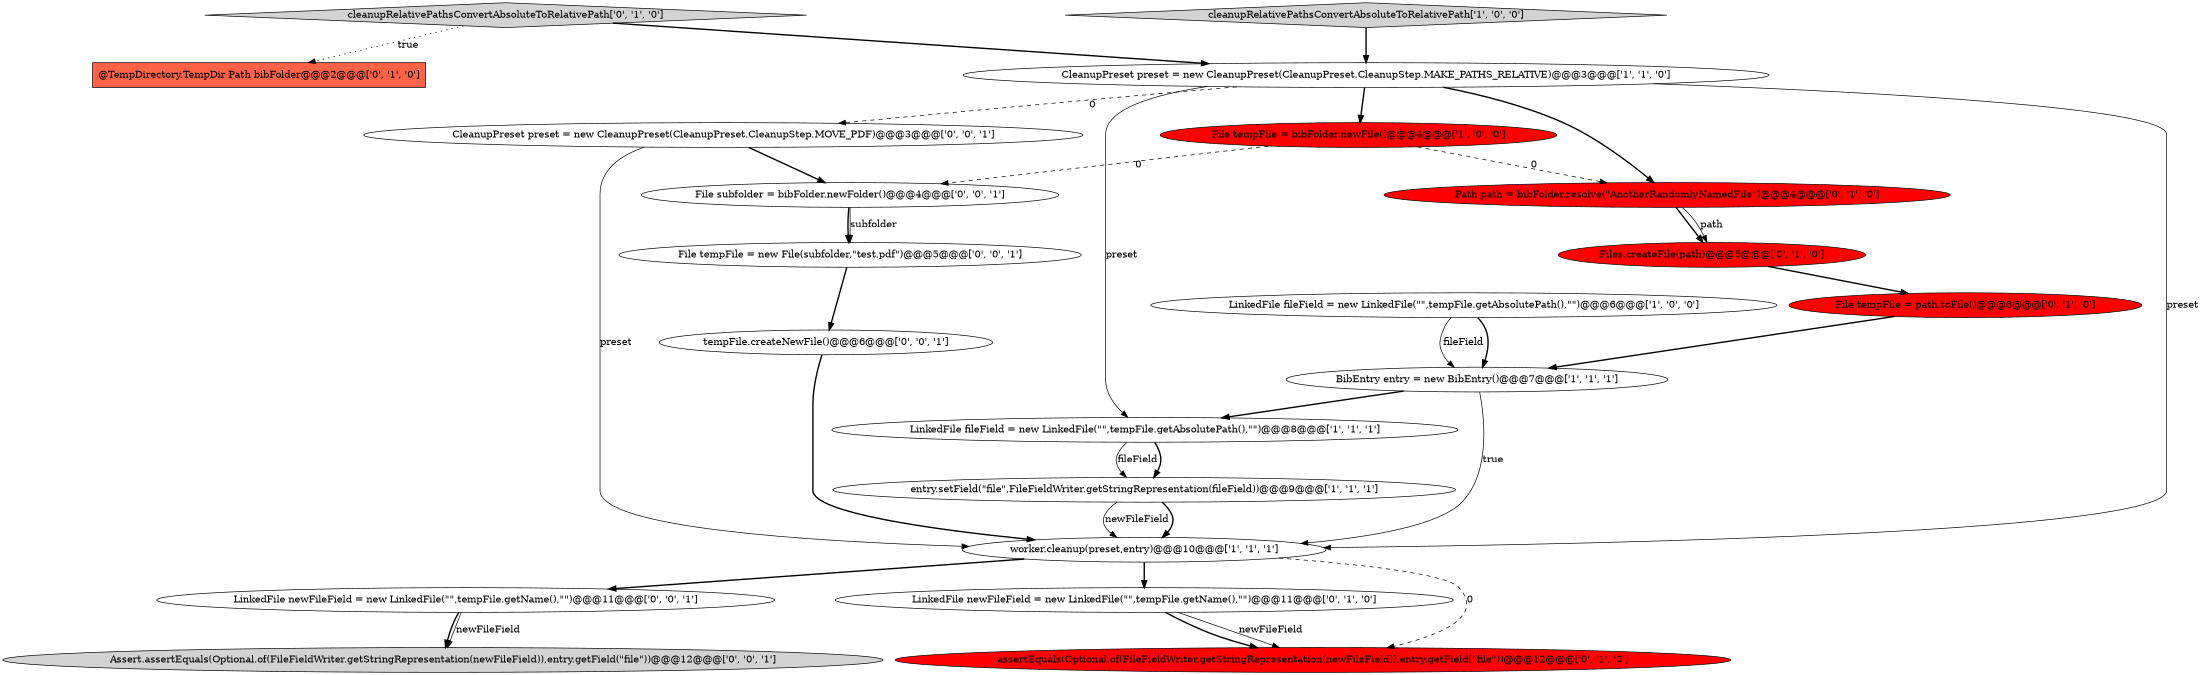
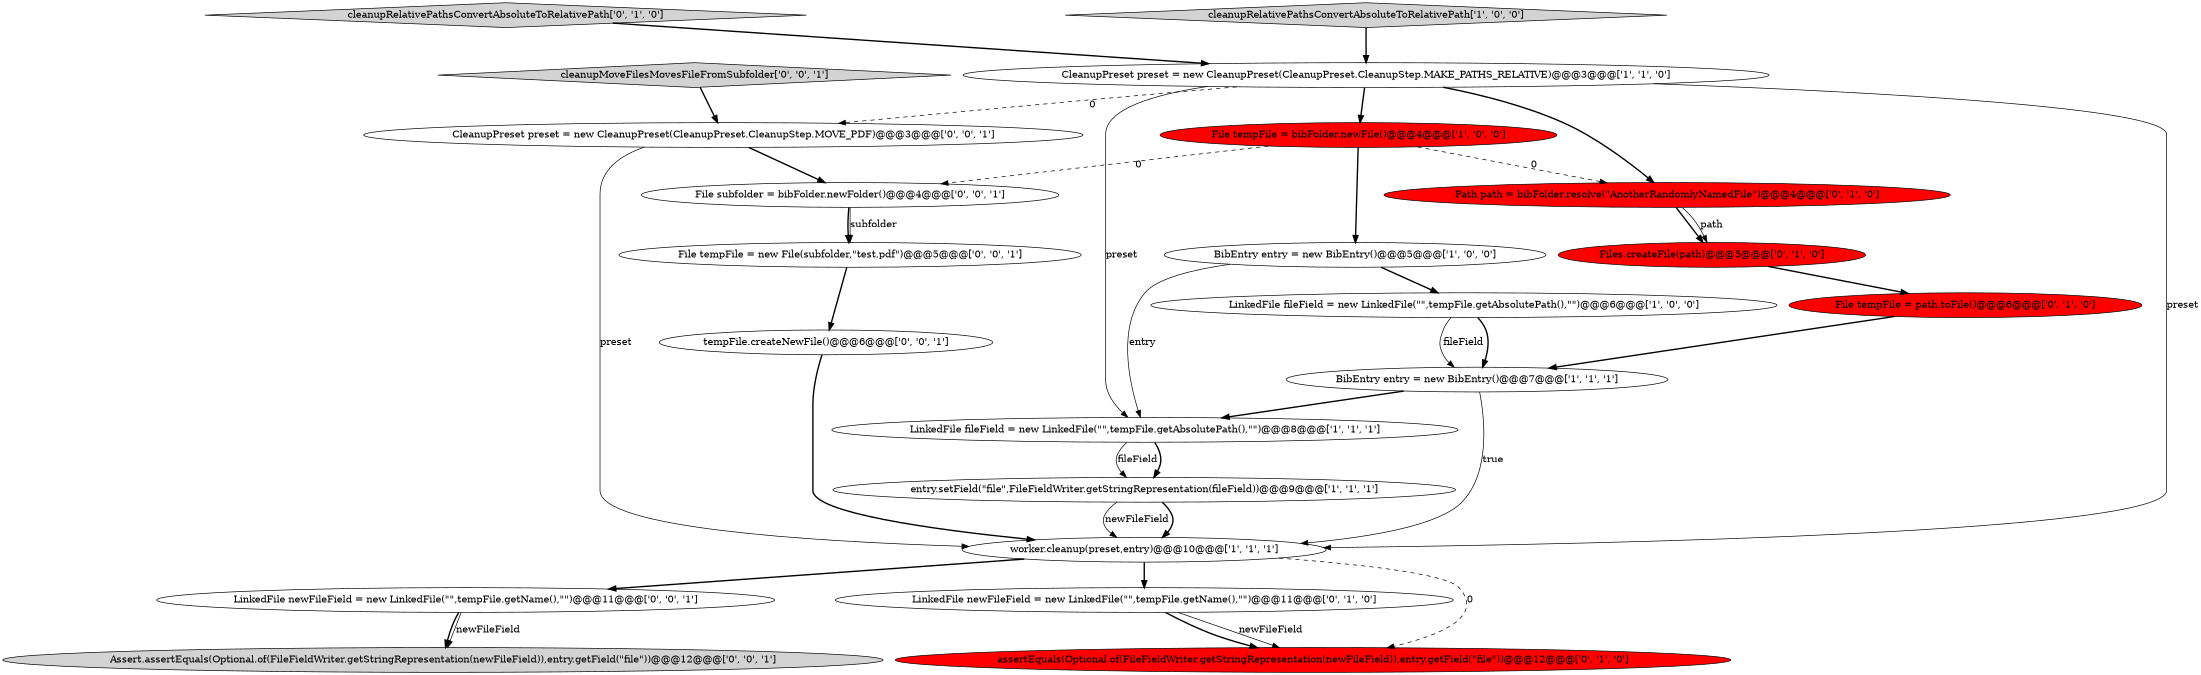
node "@TempDirectory.TempDir Path bibFolder@@@2@@@['0', '1', '0']": removed
node "cleanupMoveFilesMovesFileFromSubfolder['0', '0', '1']": added
node "BibEntry entry = new BibEntry()@@@5@@@['1', '0', '0']": added
